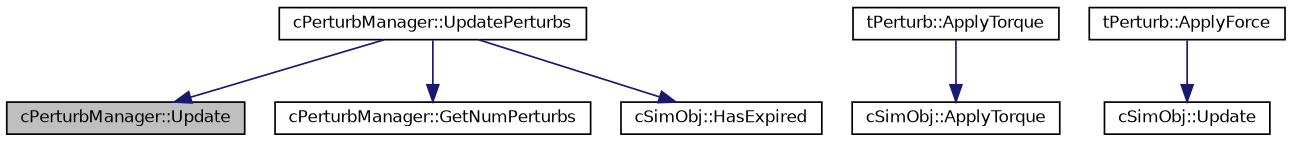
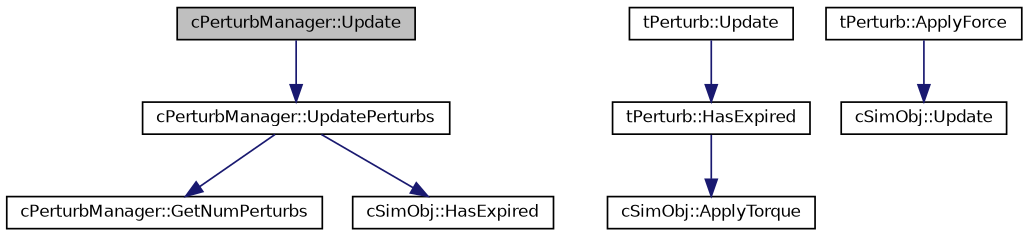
node "tPerturb::Update": added
node "tPerturb::ApplyTorque": label "tPerturb::ApplyTorque" -> "tPerturb::HasExpired"
edge "cPerturbManager::UpdatePerturbs" -> "cPerturbManager::Update": reversed
